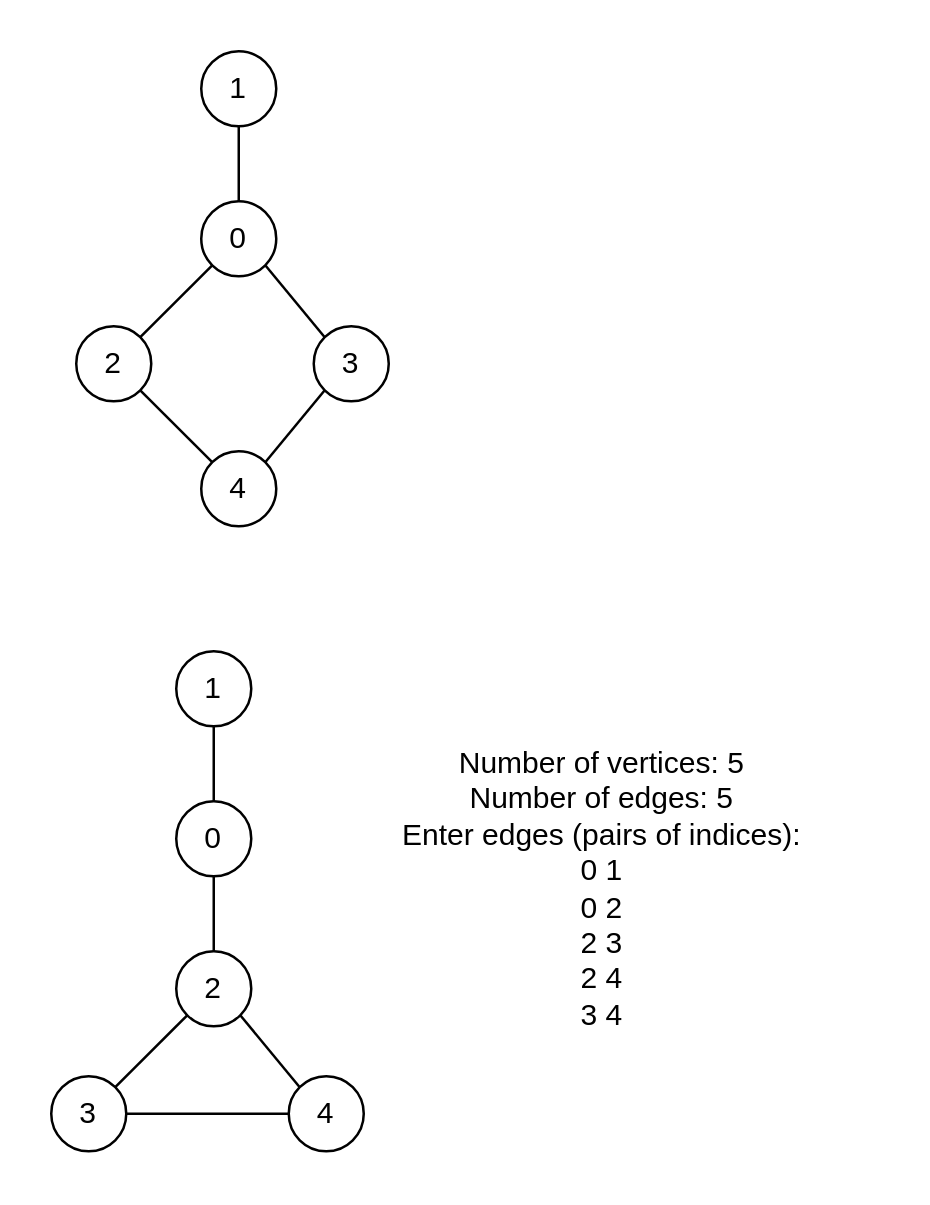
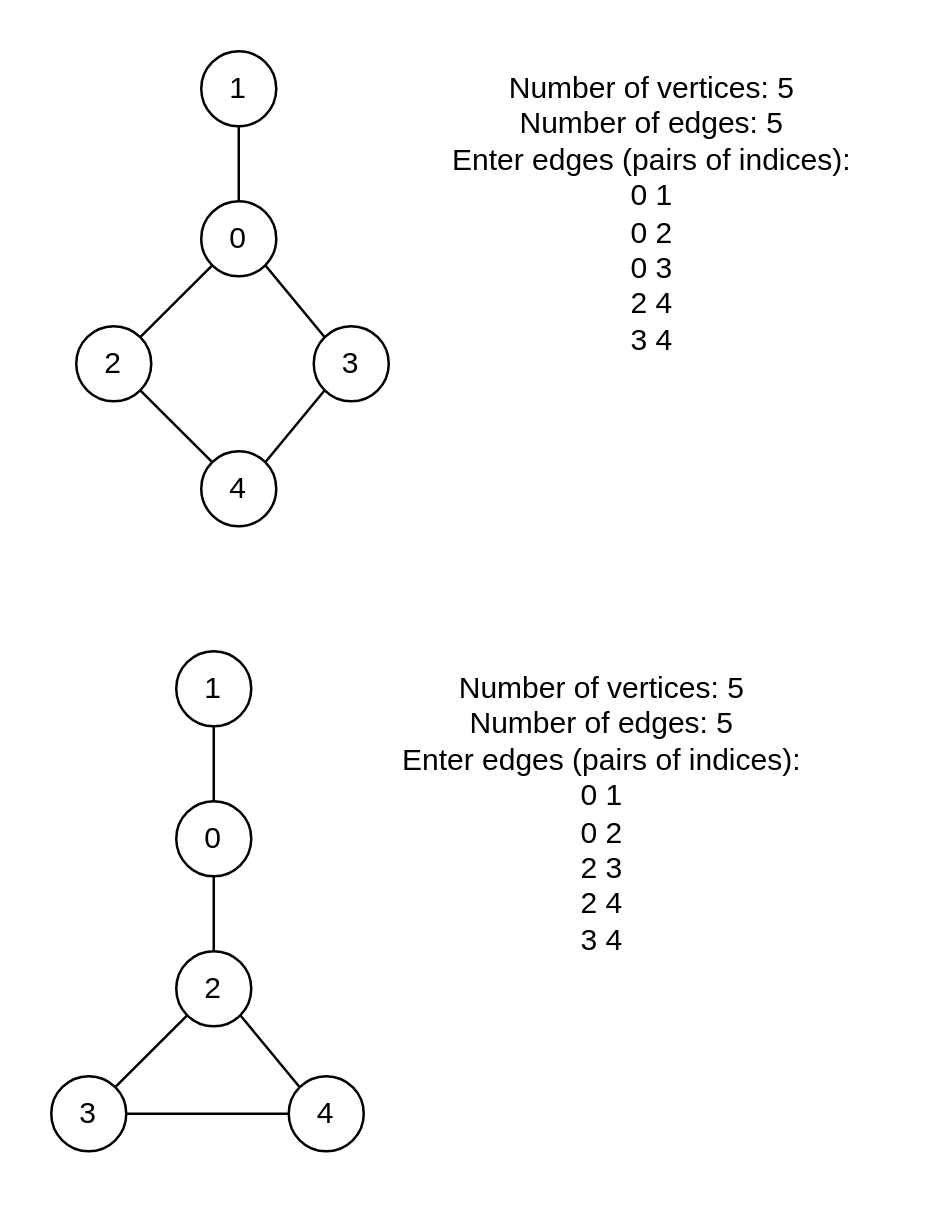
node "Number of vertices: 5 Number of edges: 5 Enter edges (pairs of indices): 0 1 0 2 0 3 2 4 3 4": added
node "Number of vertices: 5 Number of edges: 5 Enter edges (pairs of indices): 0 1 0 2 2 3 2 4 3 4": moved (601, 889) -> (601, 814)
